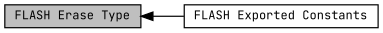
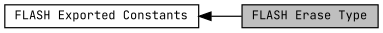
edge "FLASH Exported Constants" -> "FLASH Erase Type": reversed
